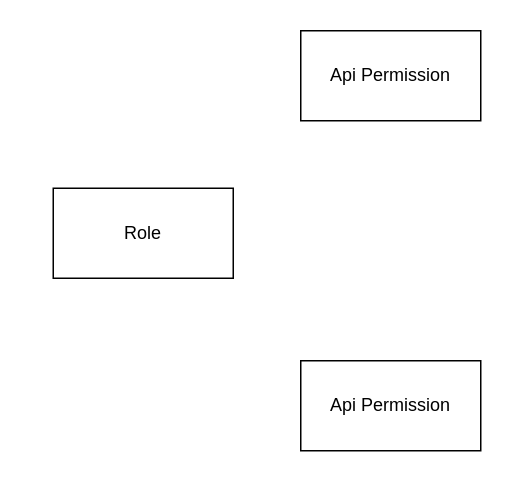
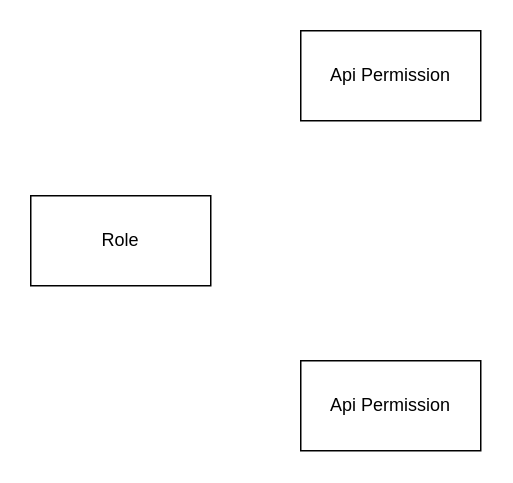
node "Role": moved (143, 233) -> (121, 241)
